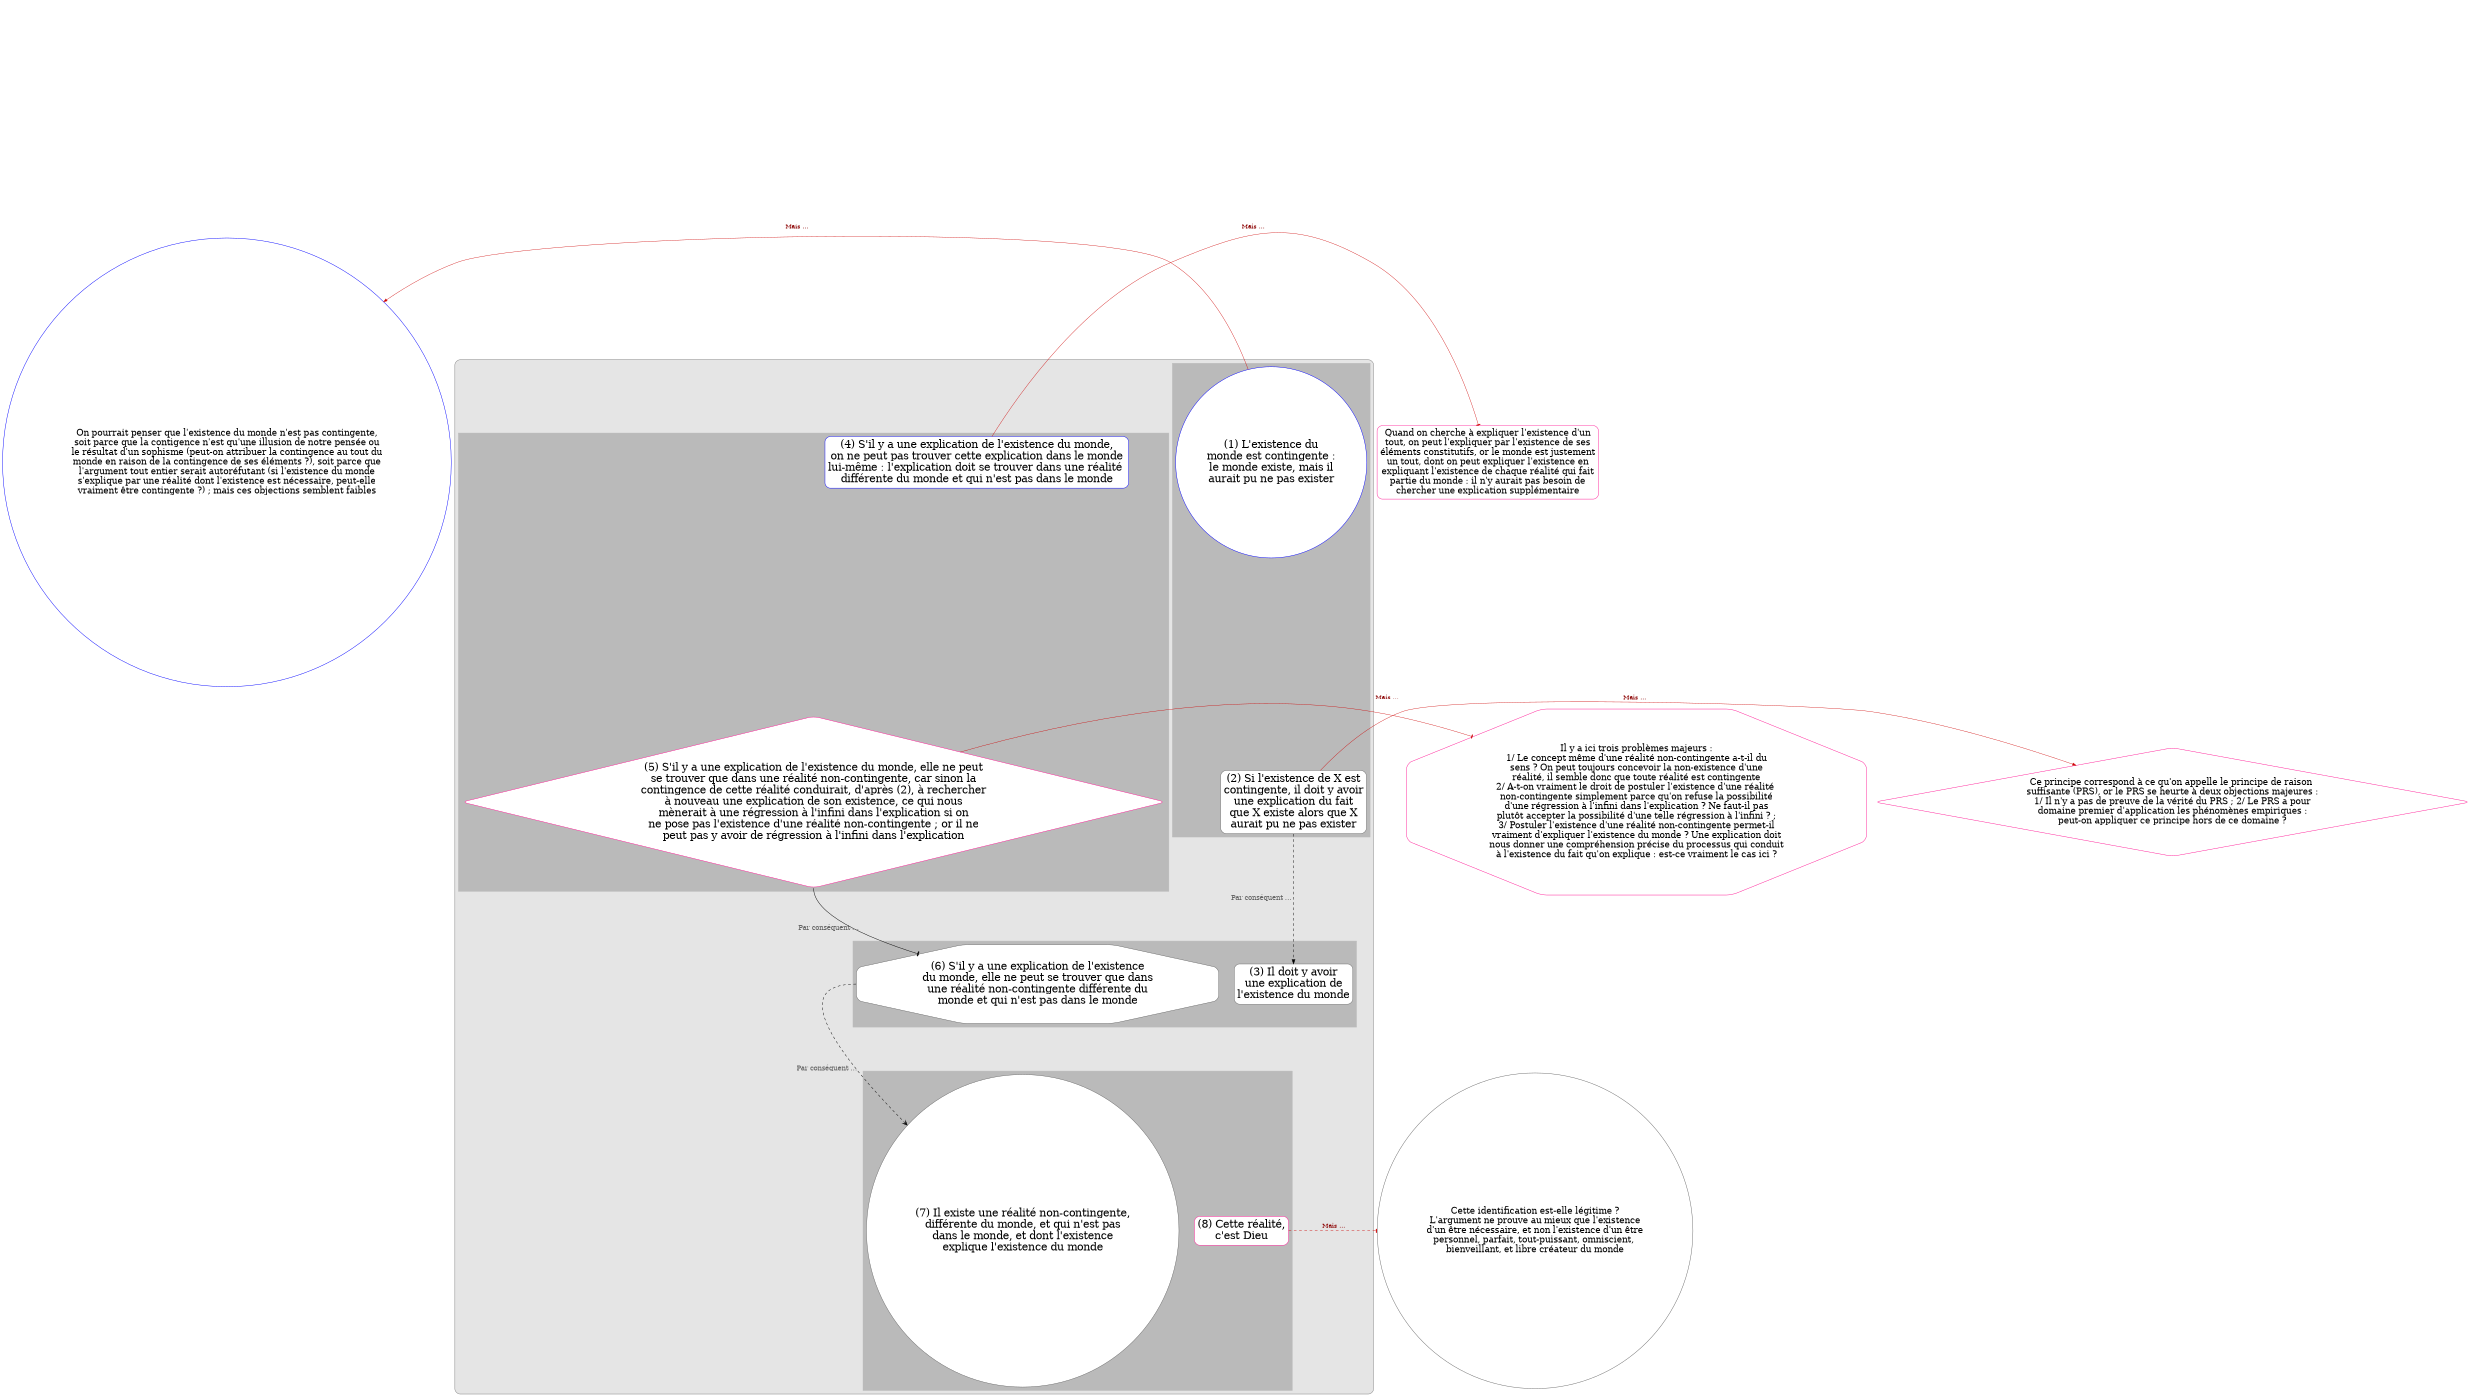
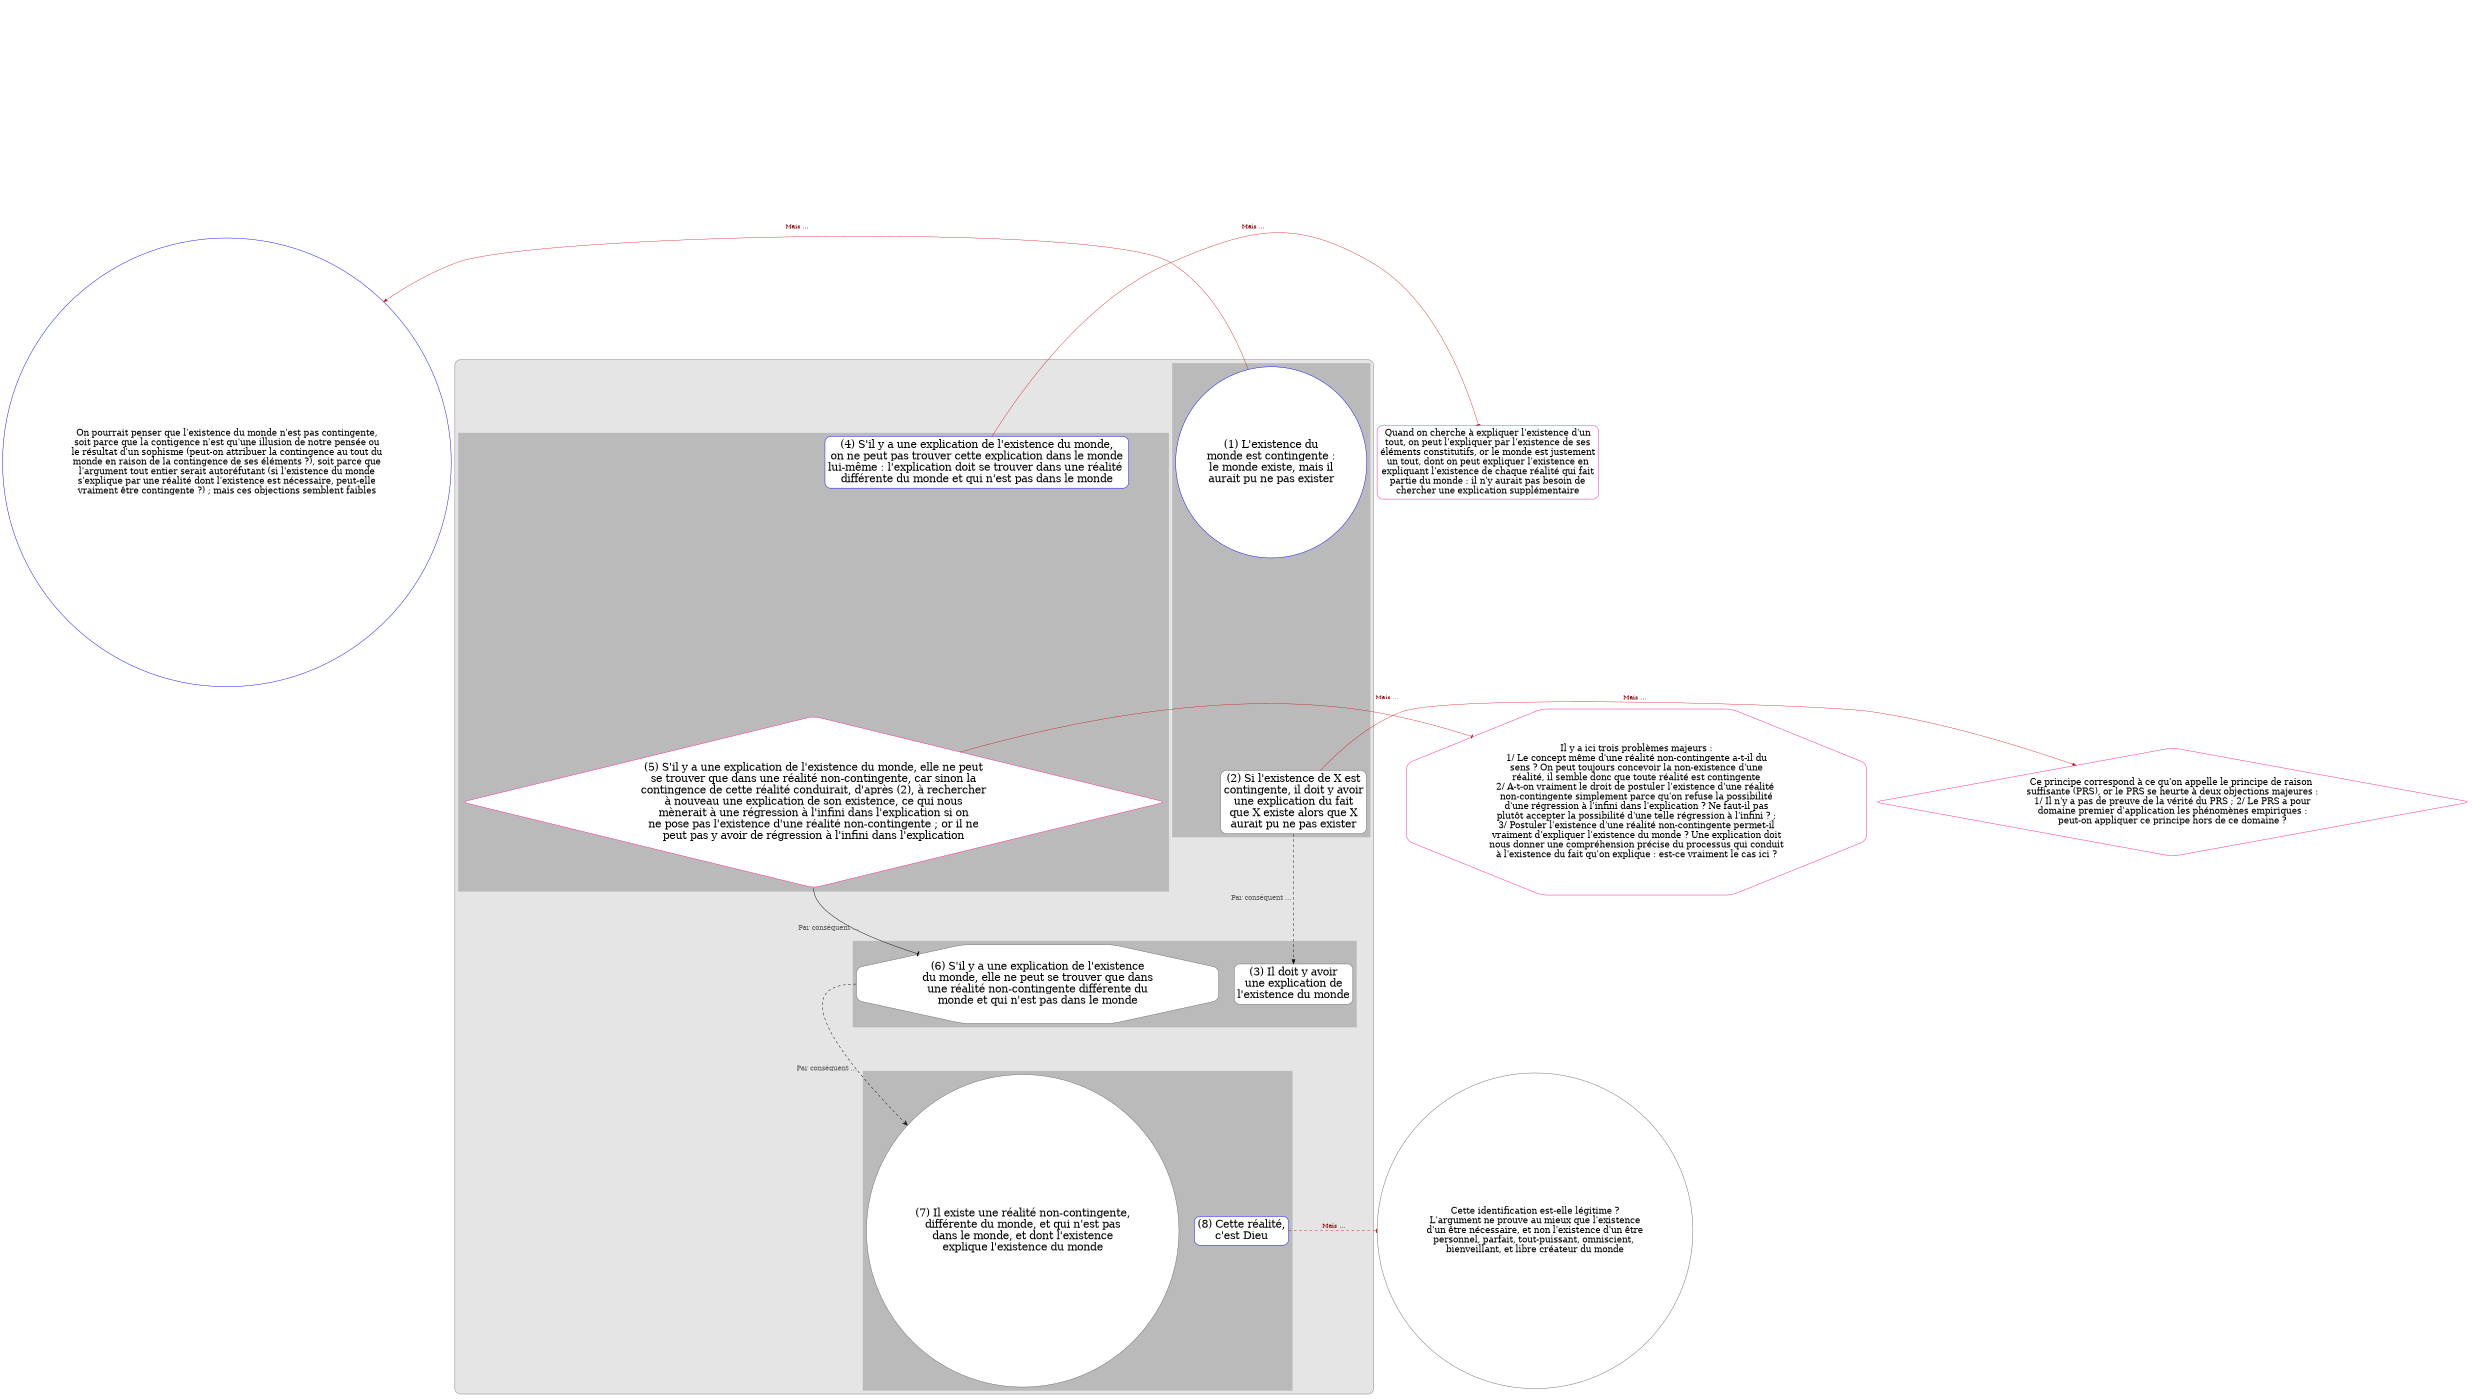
node "(8) Cette réalité, c'est Dieu": color deeppink -> blue
